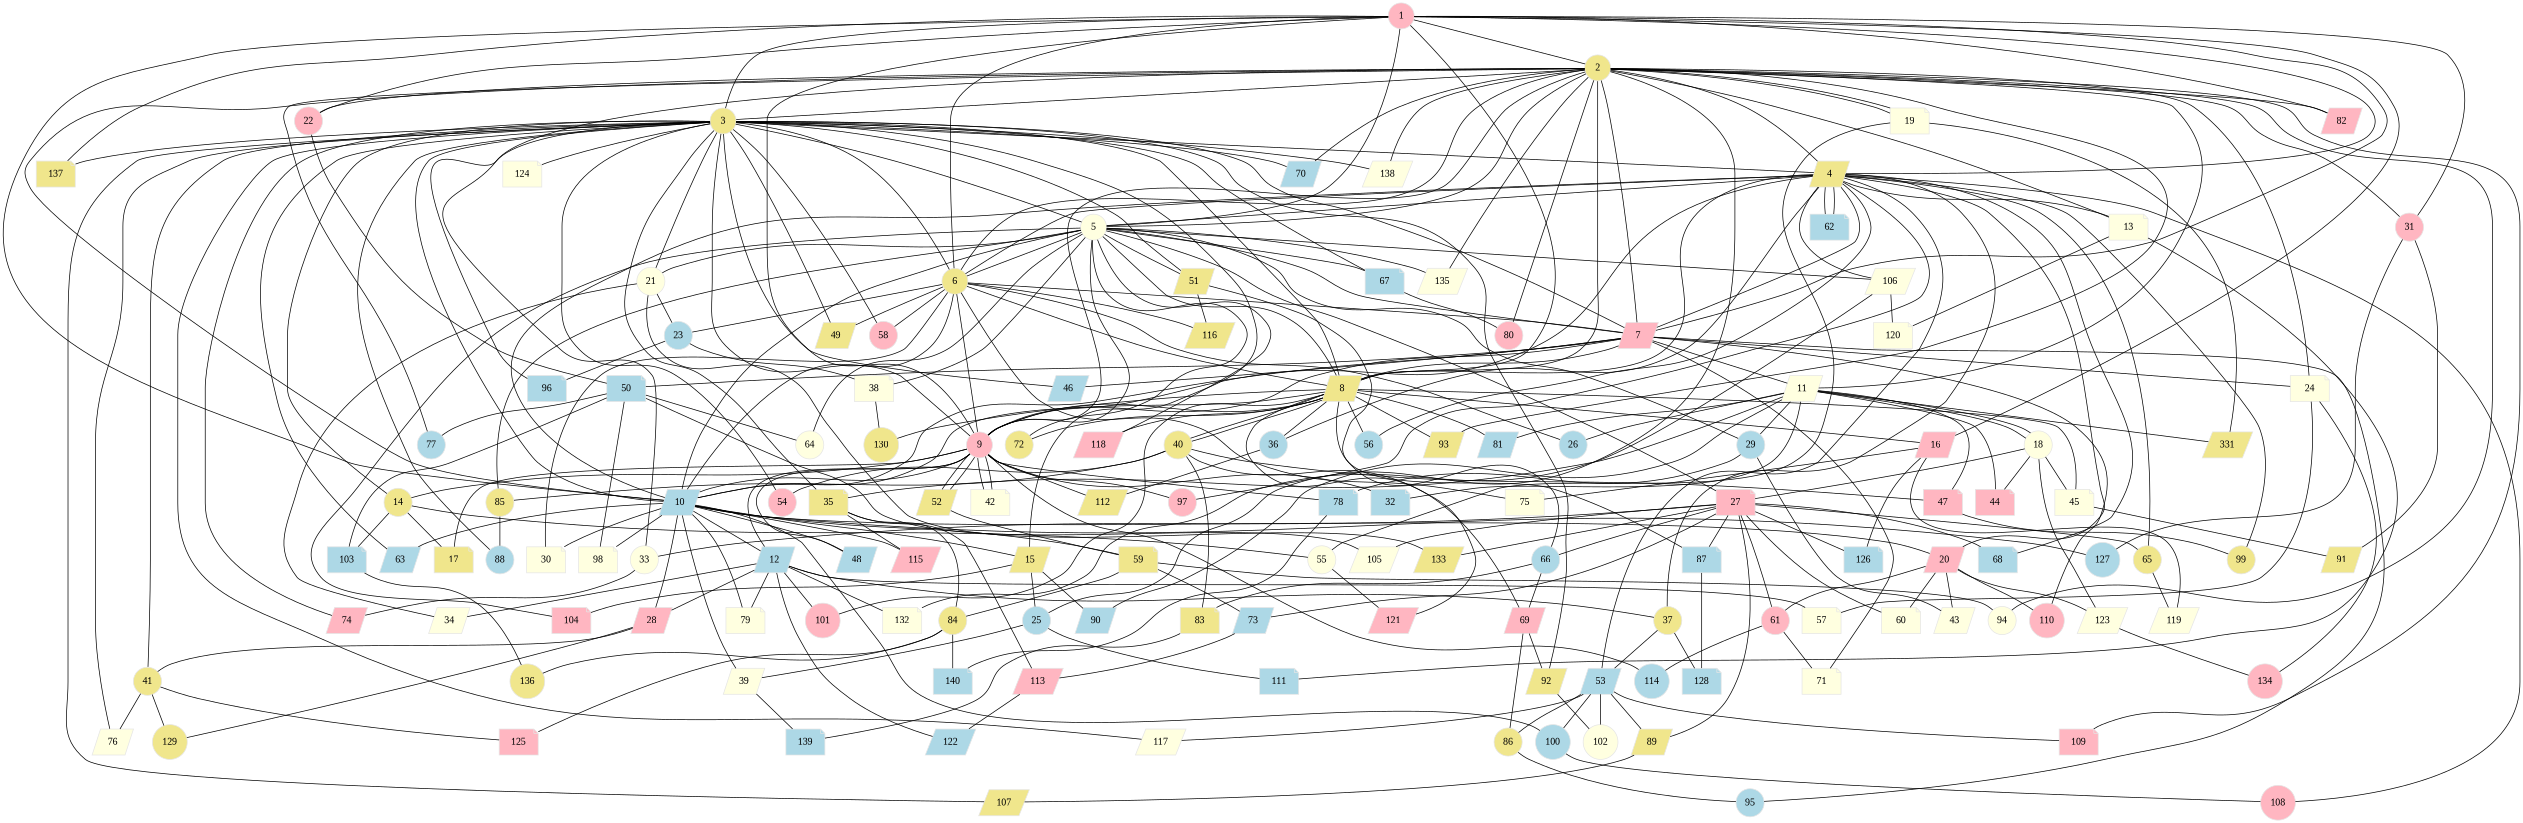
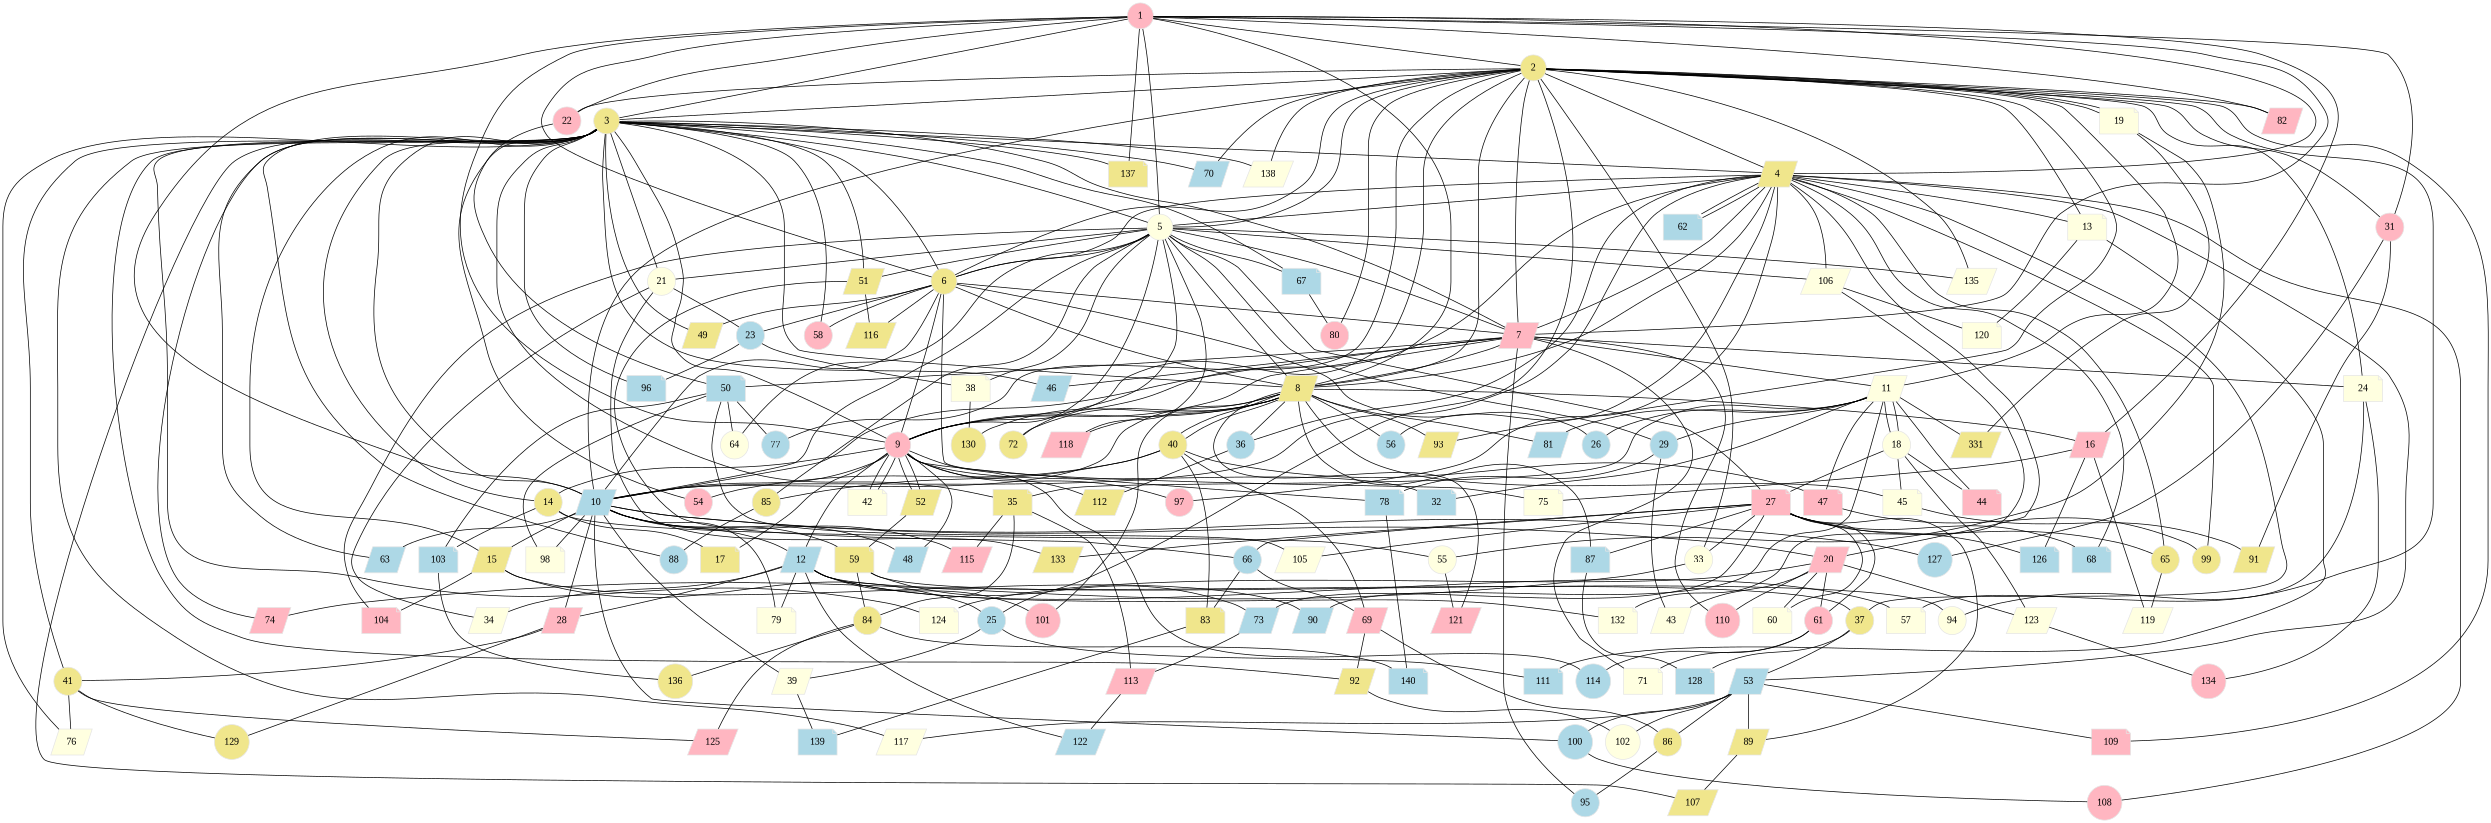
node "30": removed
edge "20" -- "124": added
node "125": shape note -> parallelogram
